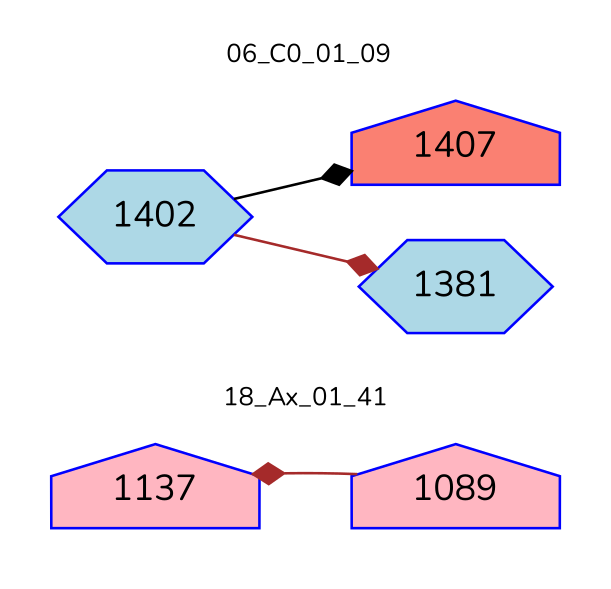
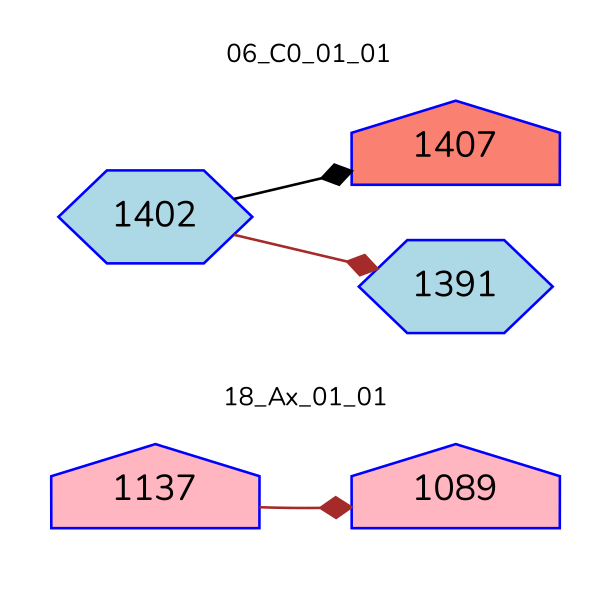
cluster "06_C0_01_09": label "06_C0_01_09" -> "06_C0_01_01"
node "1381": label "1381" -> "1391"
cluster "18_Ax_01_41": label "18_Ax_01_41" -> "18_Ax_01_01"
edge "1089" -> "1137": reversed
